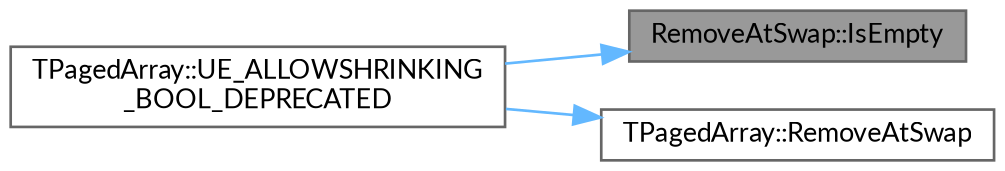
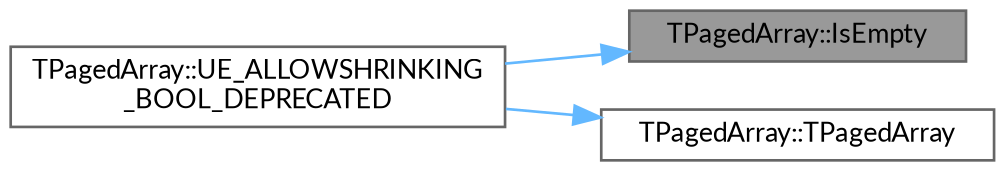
node "RemoveAtSwap::IsEmpty": label "RemoveAtSwap::IsEmpty" -> "TPagedArray::IsEmpty"
node "TPagedArray::RemoveAtSwap": label "TPagedArray::RemoveAtSwap" -> "TPagedArray::TPagedArray"
